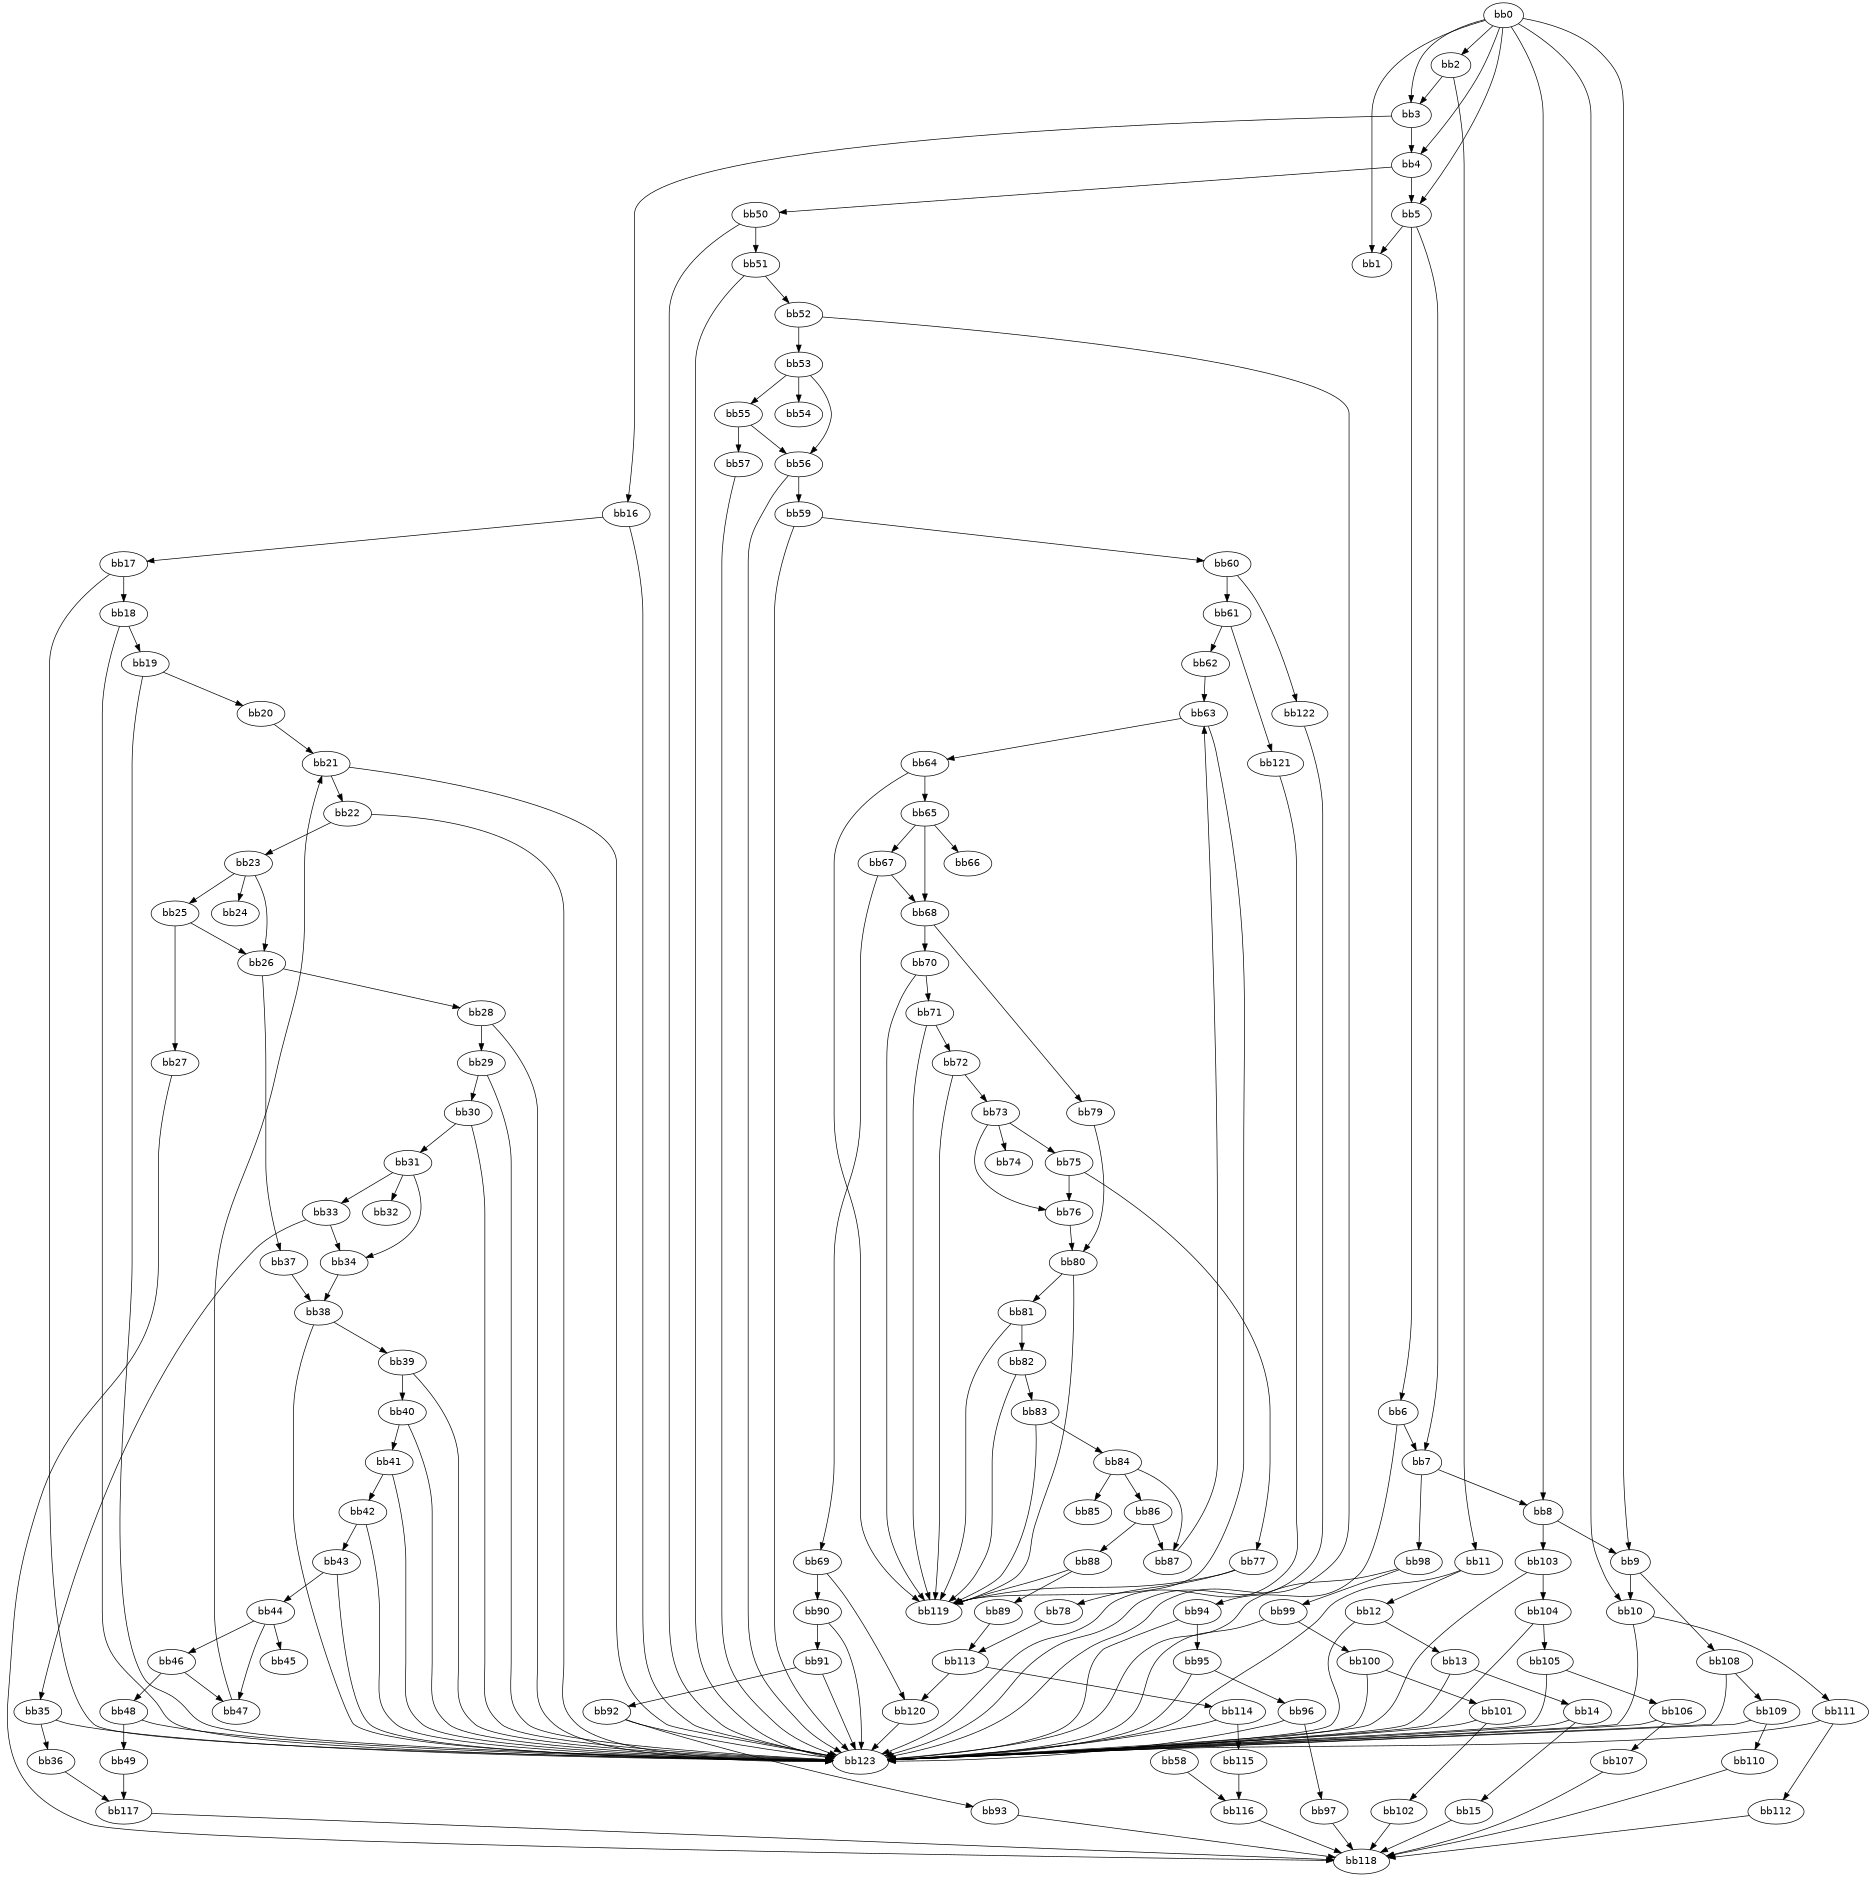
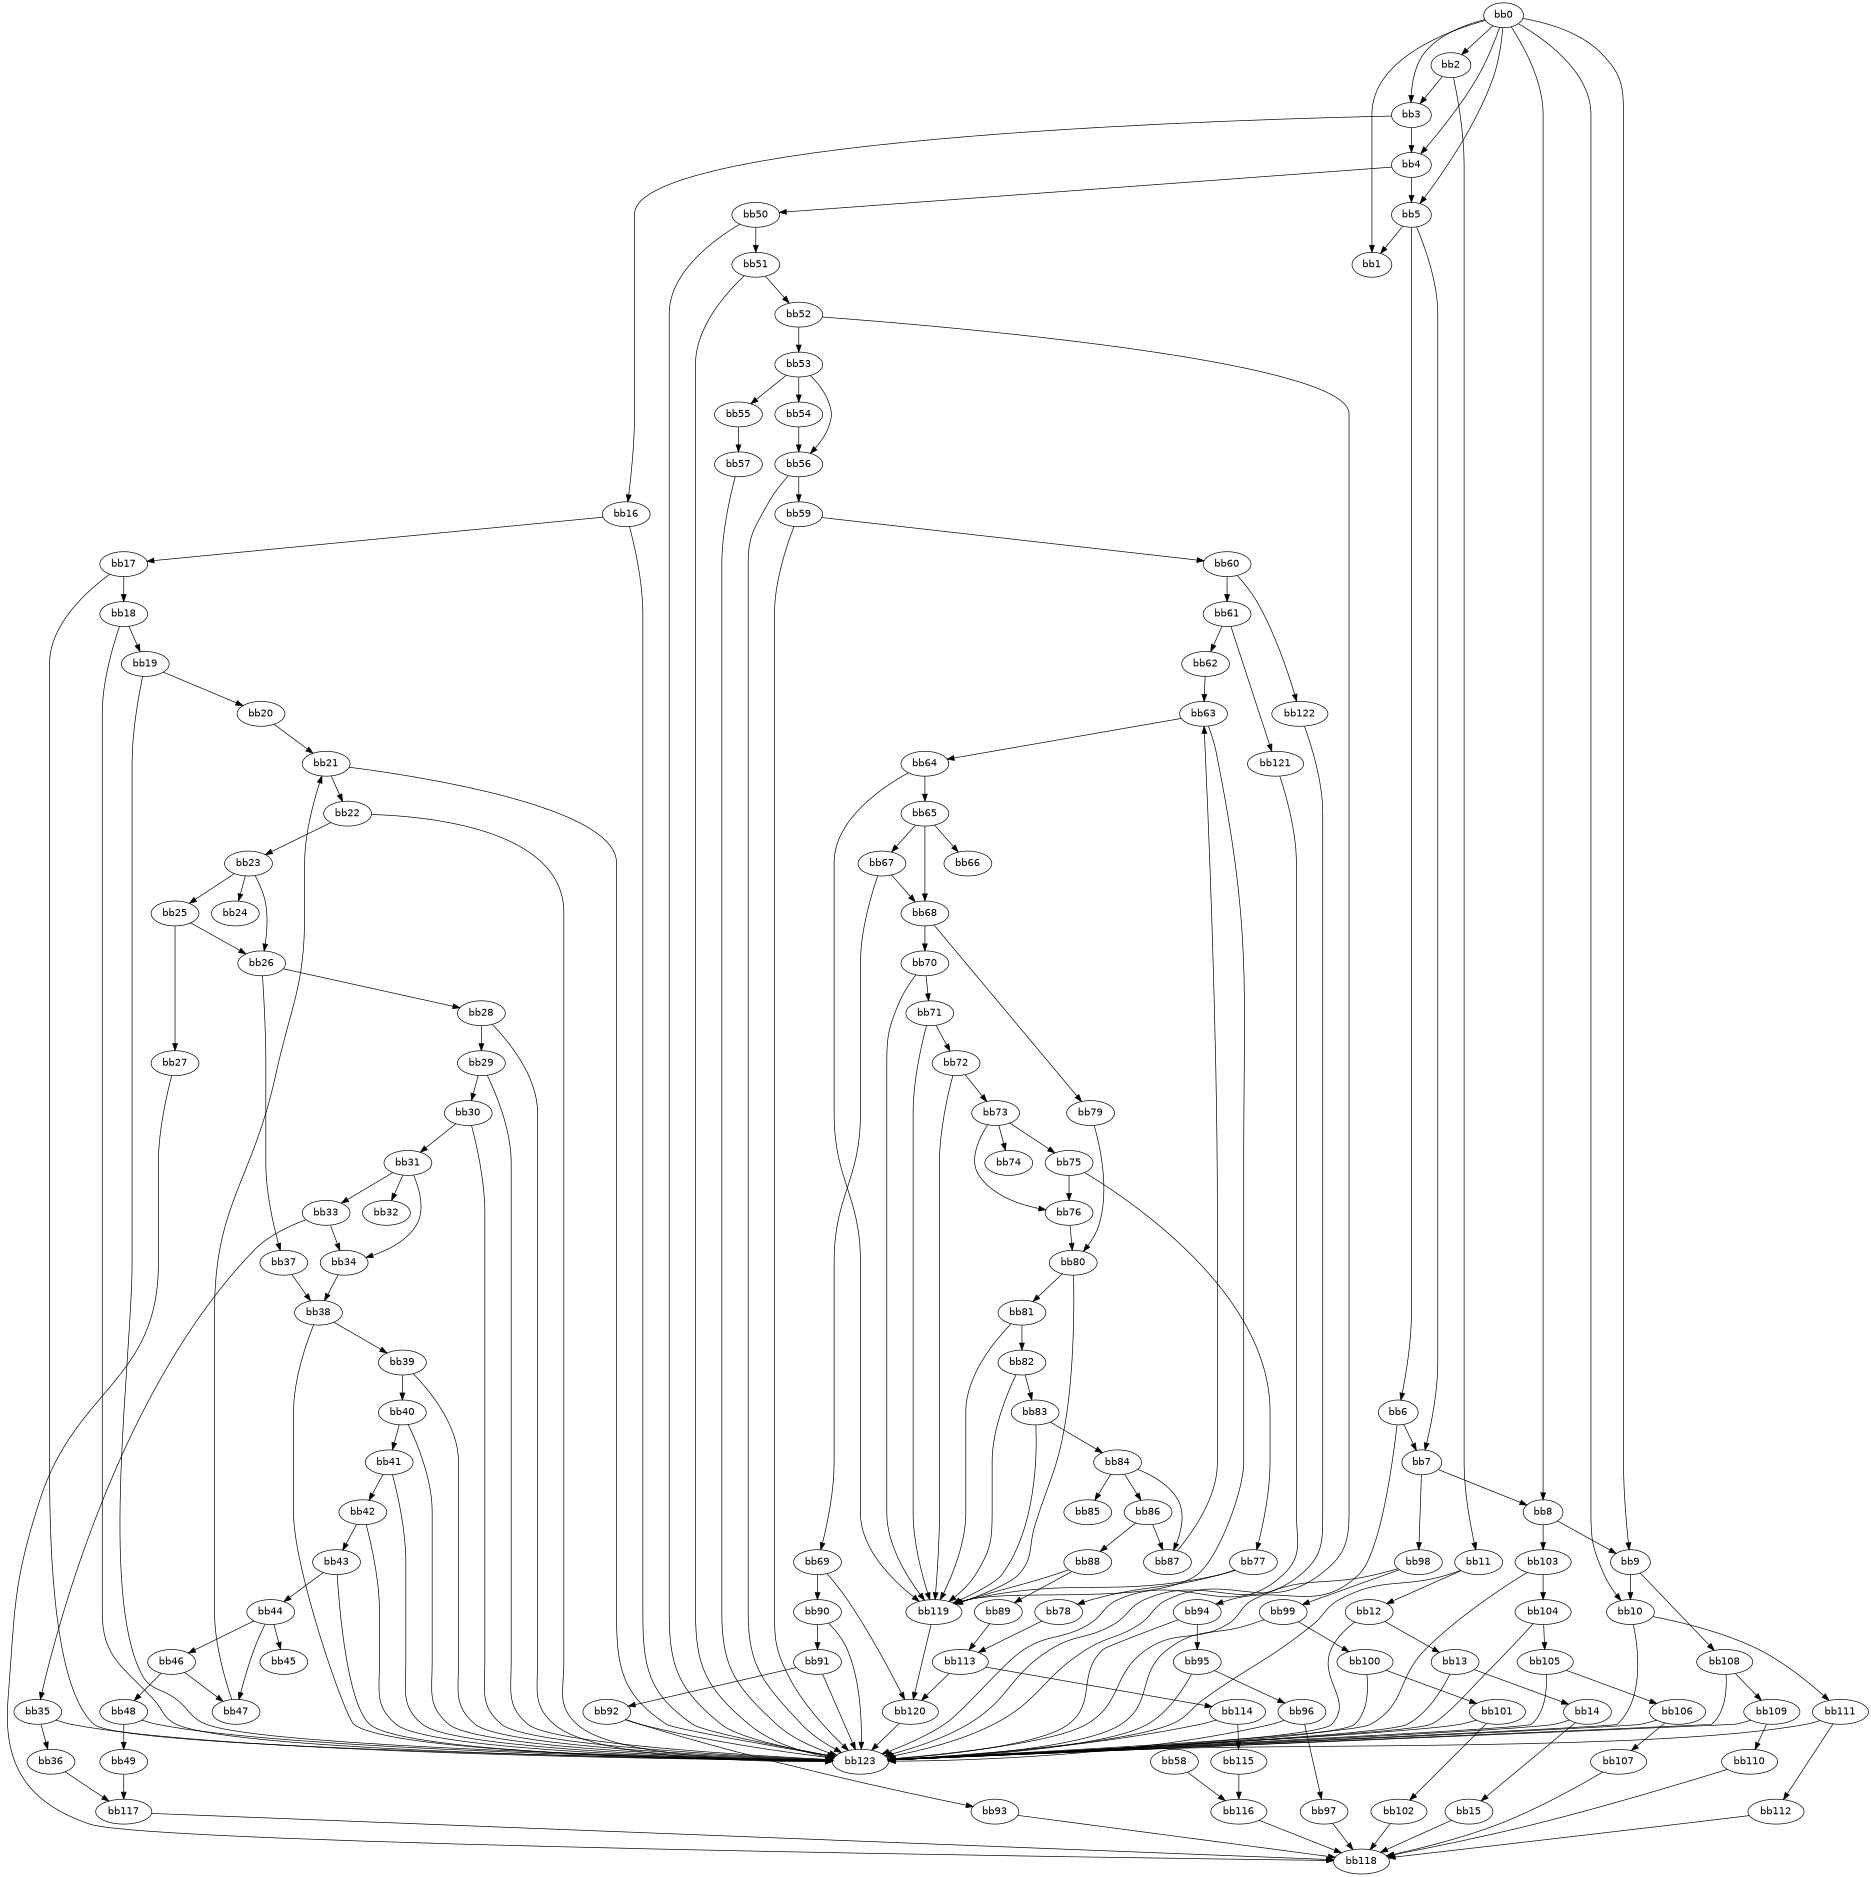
edge "bb55" -> "bb56": now "bb54" -> "bb56"
edge "bb119" -> "bb120": added
